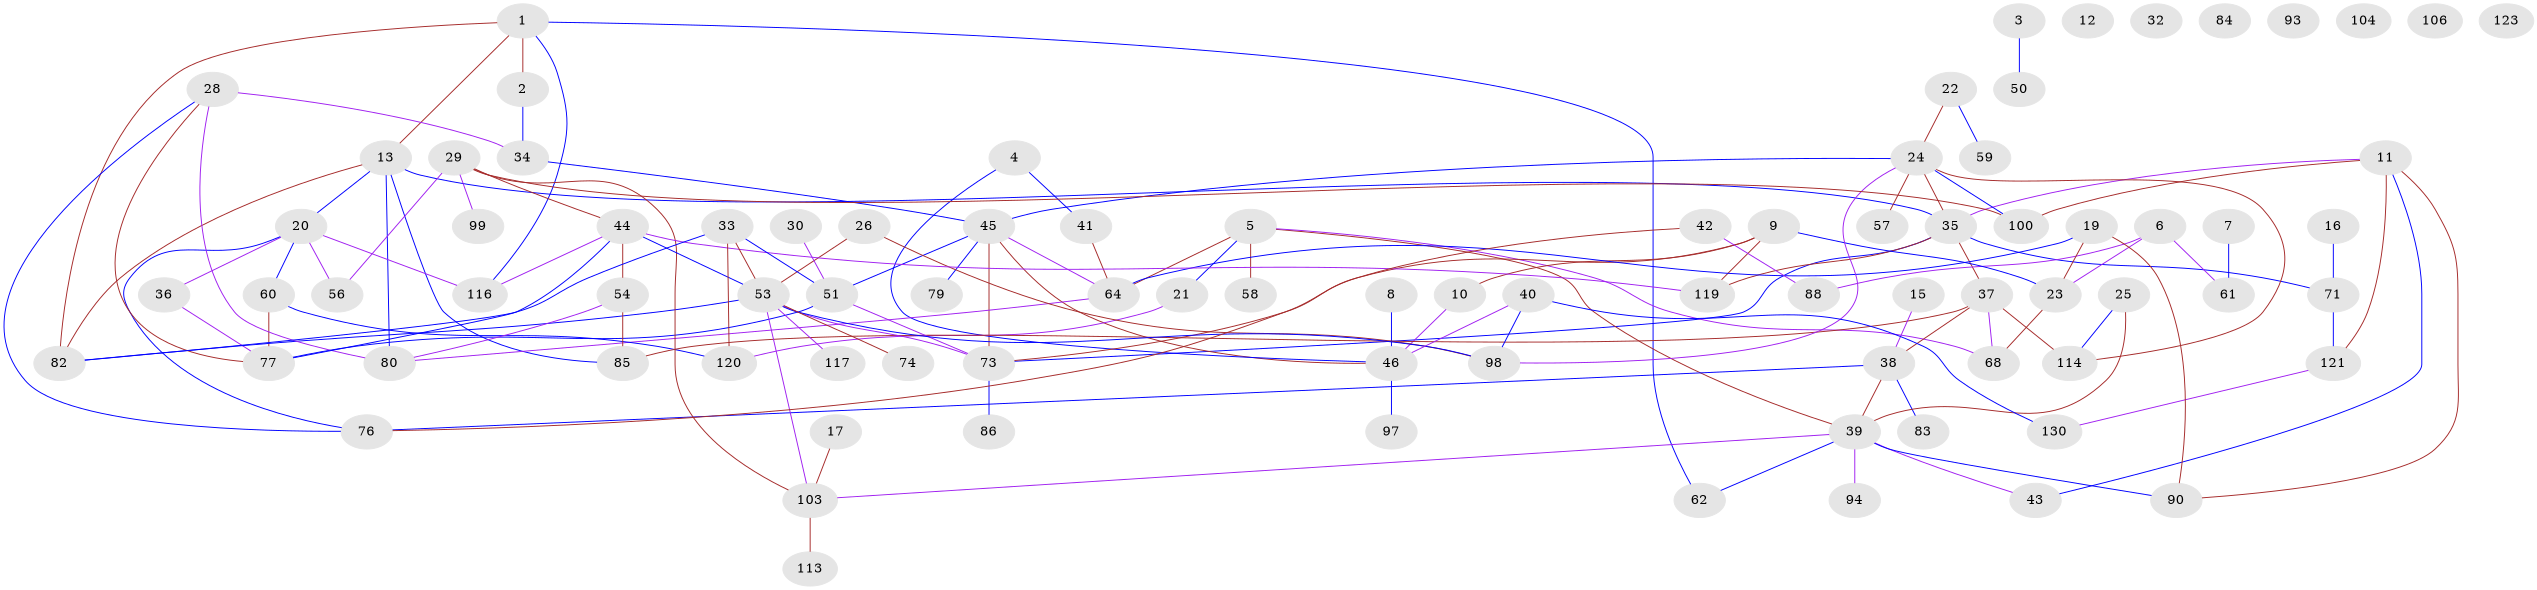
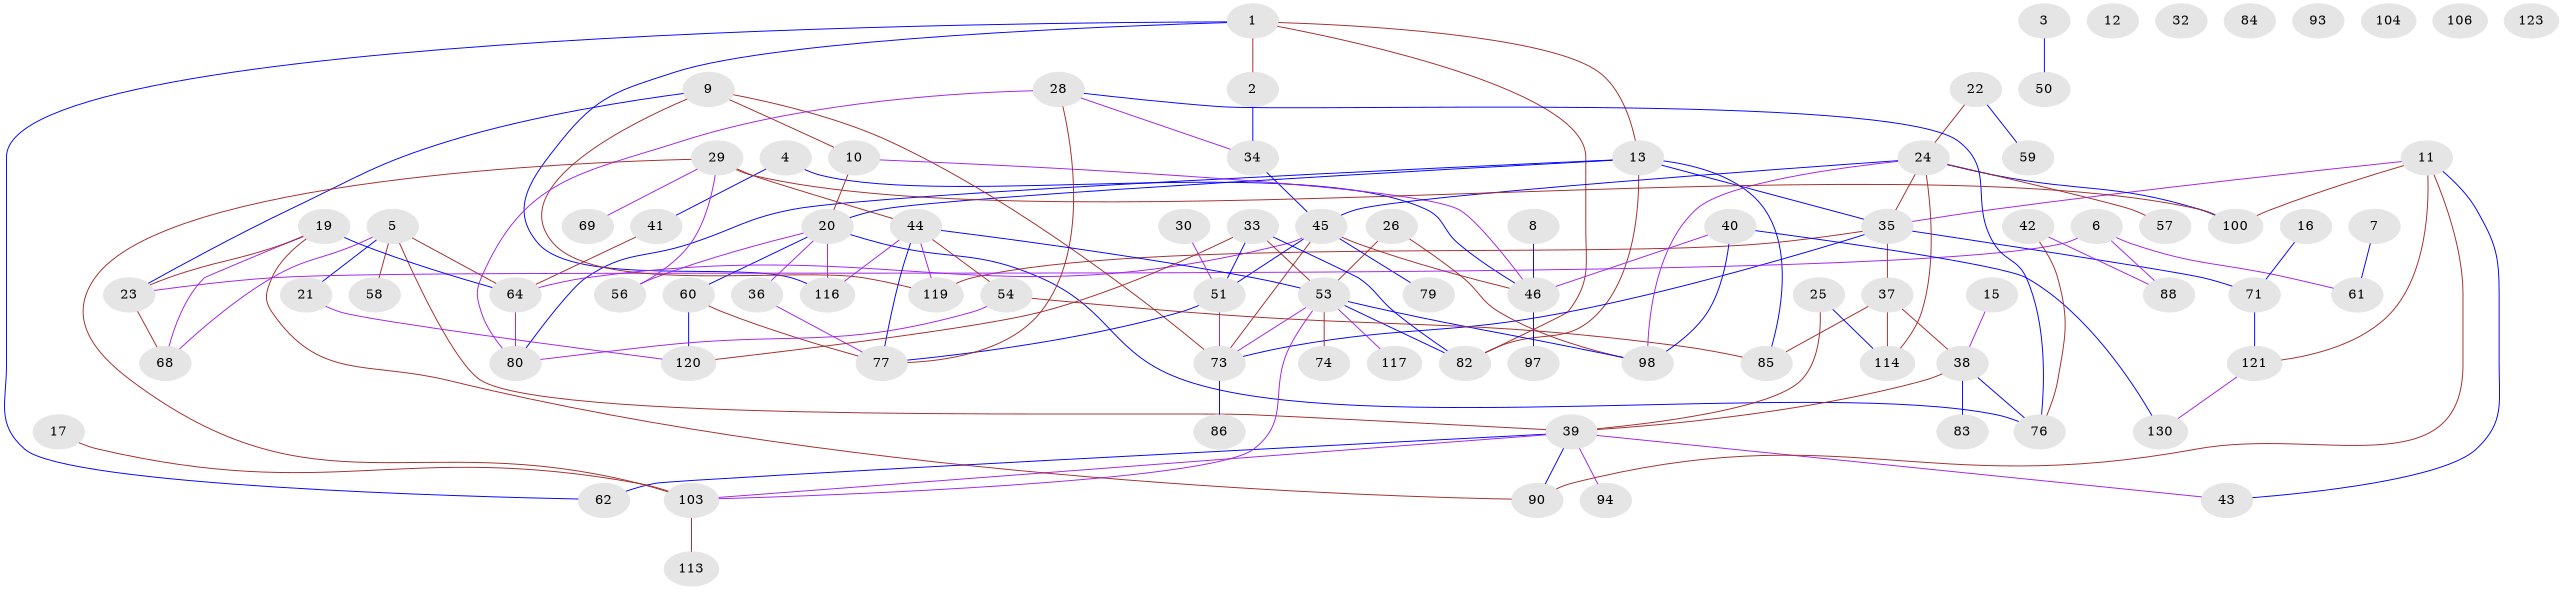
edge "10" -- "20": added
node "99": label "99" -> "69"
edge "37" -- "68": now "19" -- "68"
